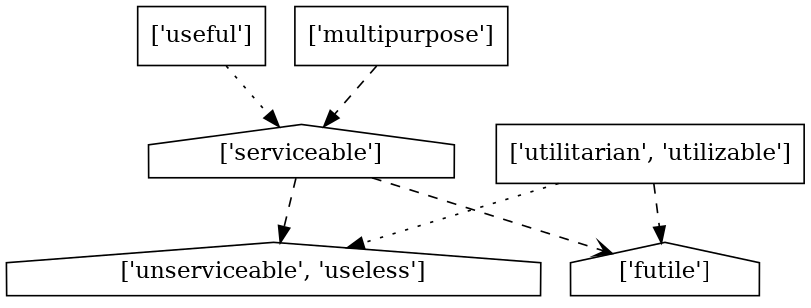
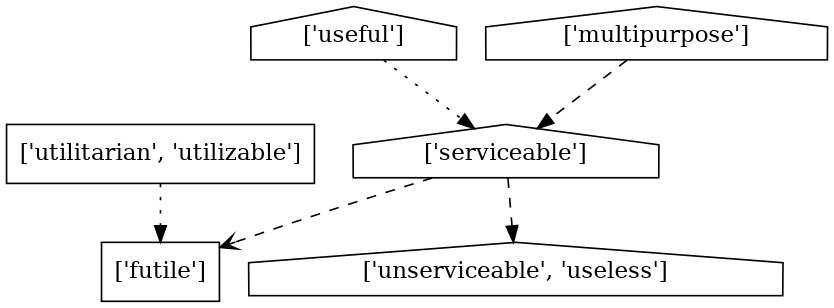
node "['useful']": shape box -> house
node "['multipurpose']": shape box -> house
edge "['utilitarian', 'utilizable']" -> "['futile']": style dashed -> dotted
edge "['utilitarian', 'utilizable']" -> "['unserviceable', 'useless']": removed
node "['futile']": shape house -> box
